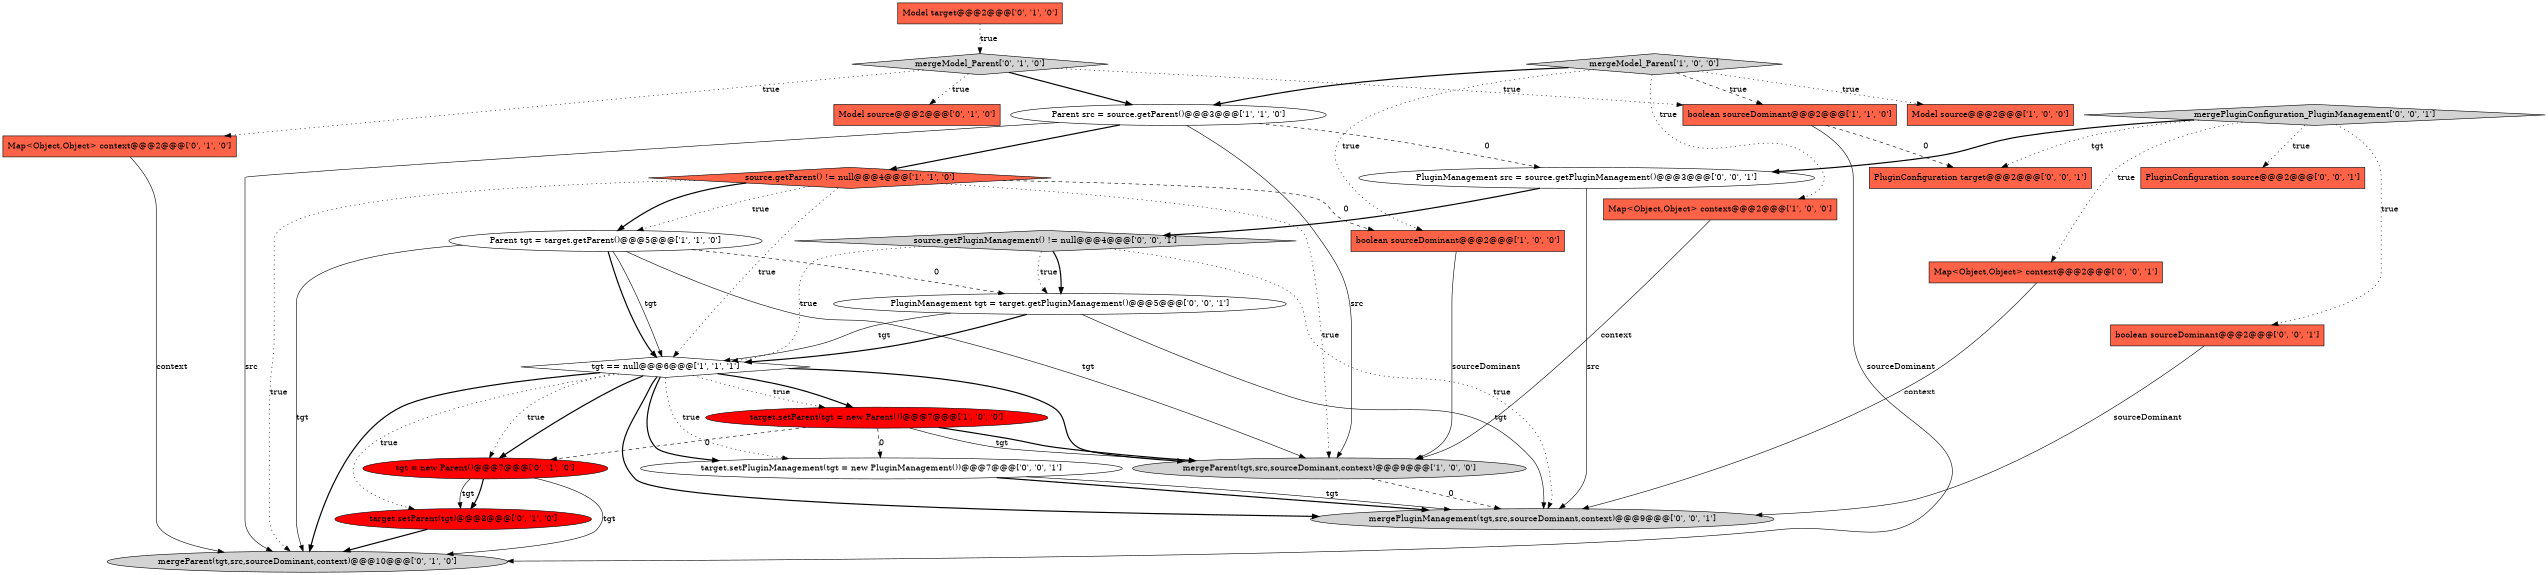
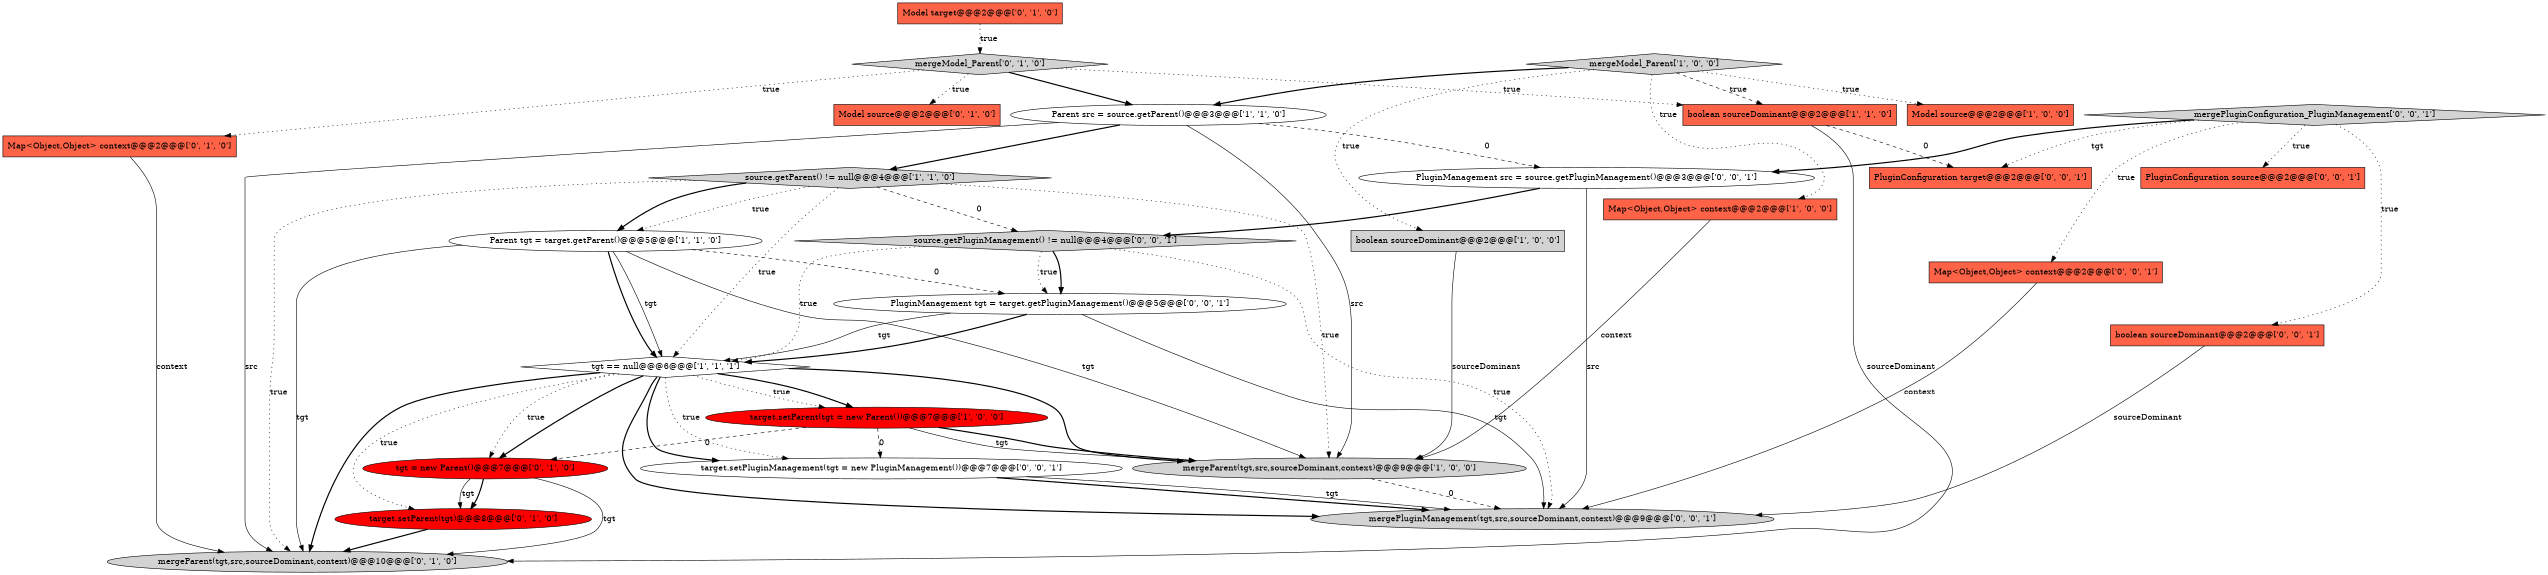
node "source.getParent() != null@@@4@@@['1', '1', '0']": fillcolor tomato -> lightgray
edge "source.getParent() != null@@@4@@@['1', '1', '0']" -> "boolean sourceDominant@@@2@@@['1', '0', '0']": now "source.getParent() != null@@@4@@@['1', '1', '0']" -> "source.getPluginManagement() != null@@@4@@@['0', '0', '1']"
node "boolean sourceDominant@@@2@@@['1', '0', '0']": fillcolor tomato -> lightgray
